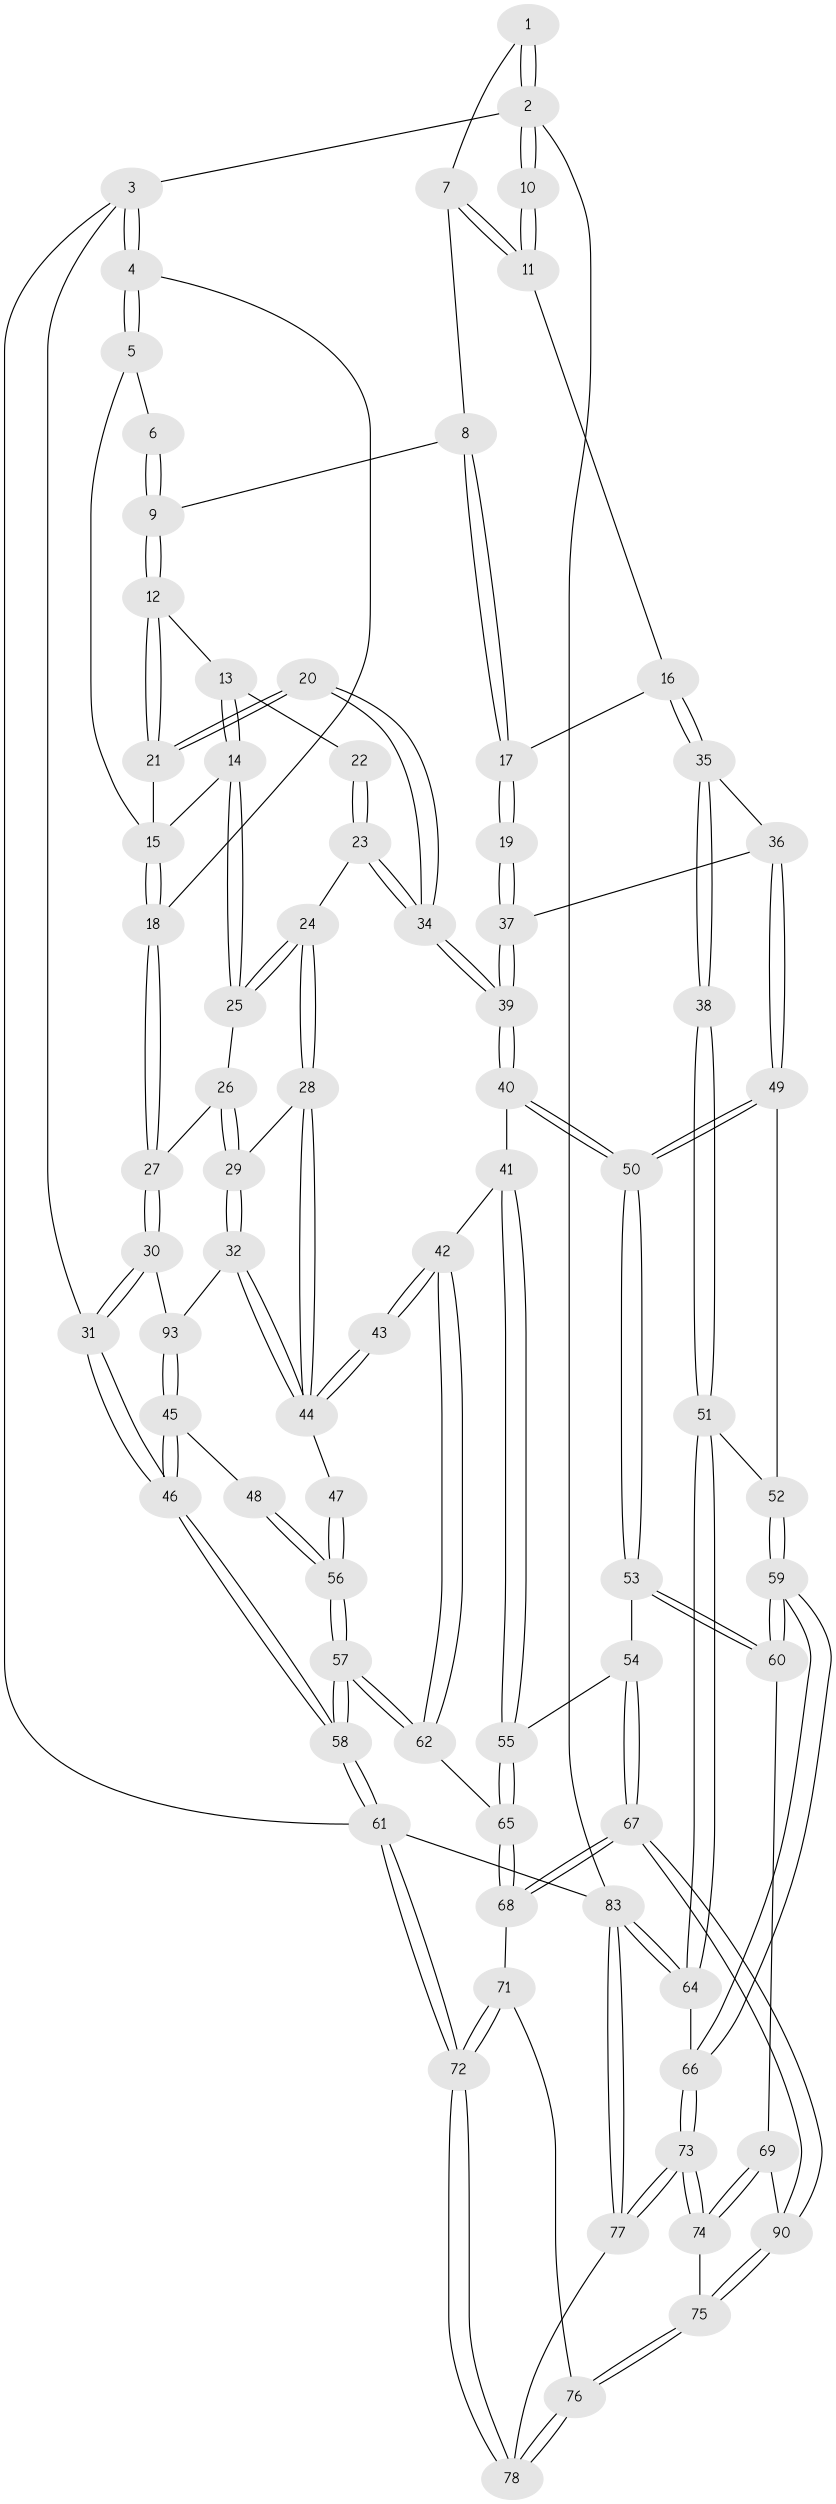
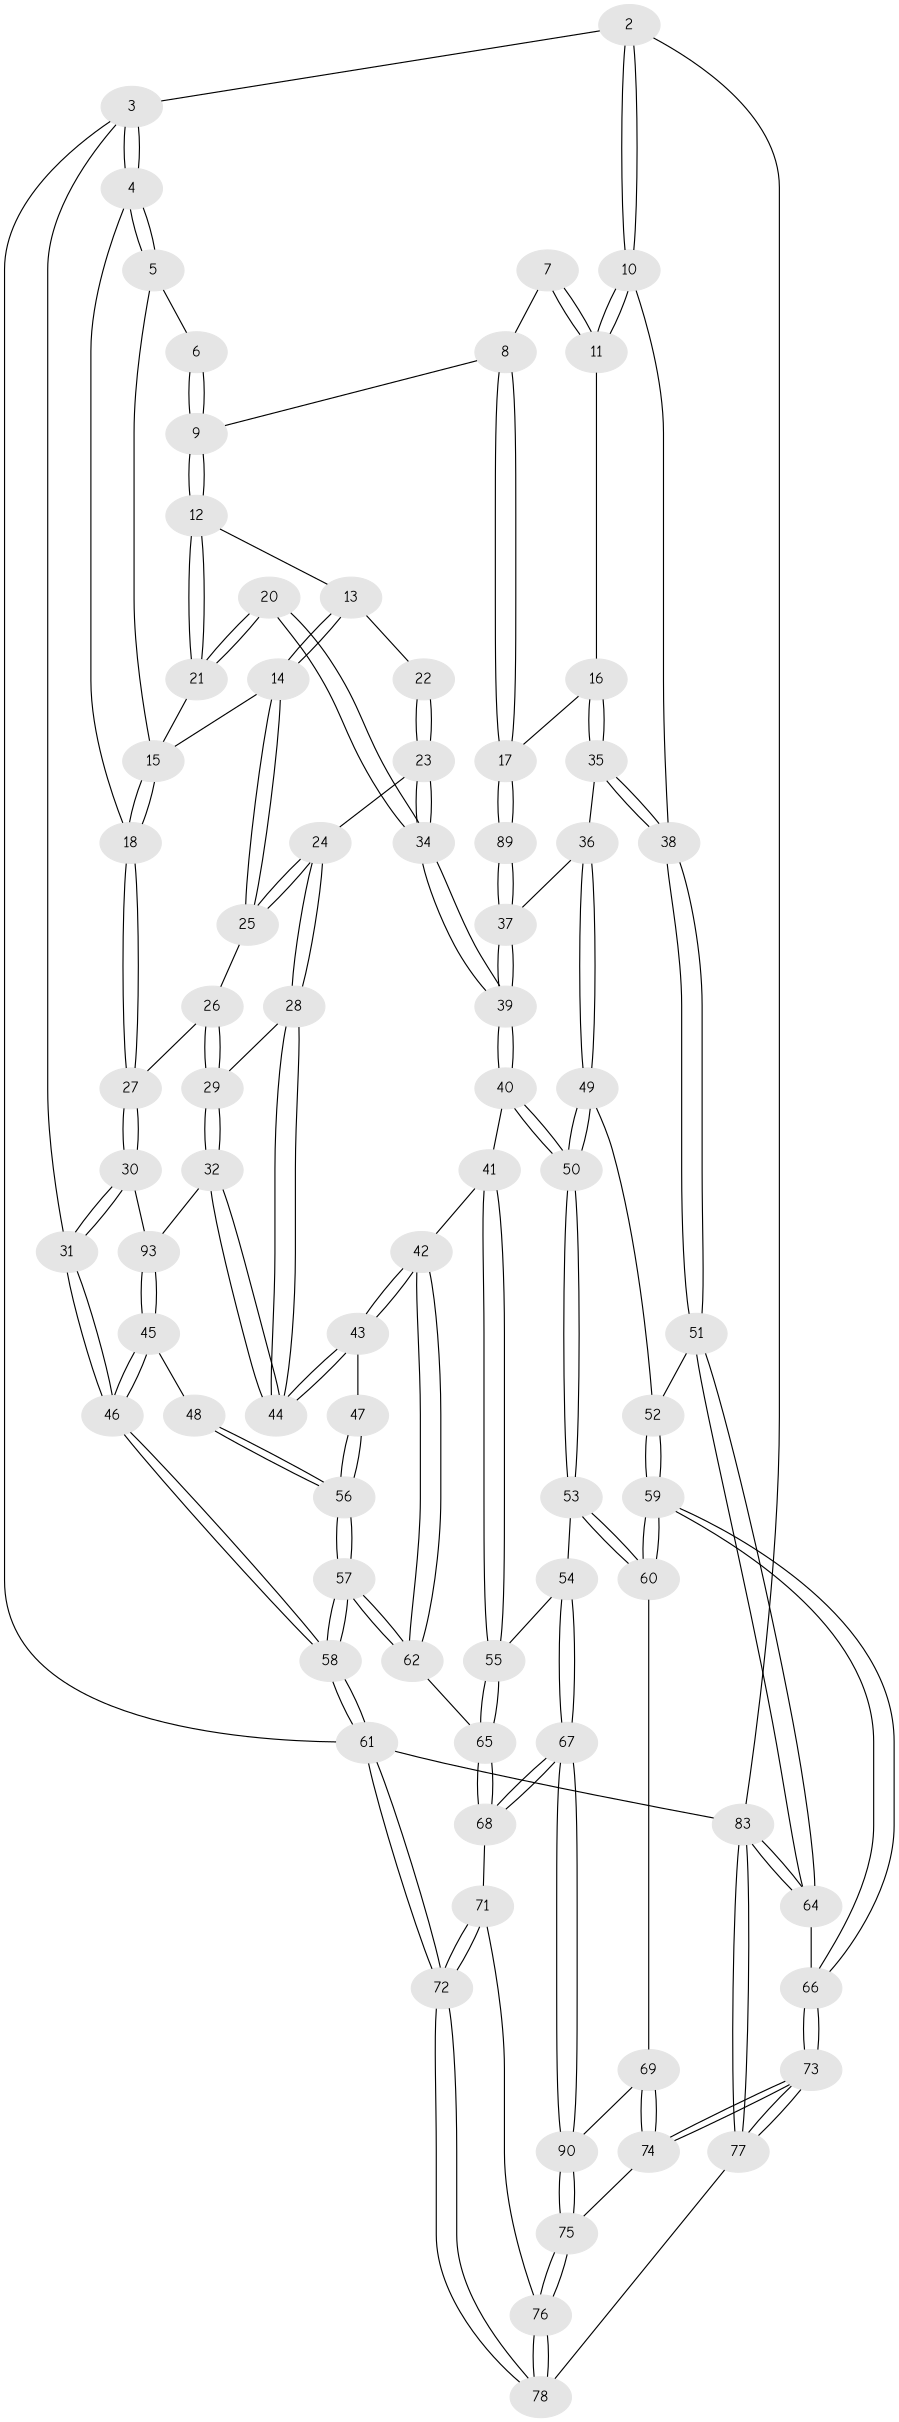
node "1": removed
edge "10" -- "38": added
node "19": label "19" -> "89"
edge "44" -- "47": now "43" -- "47"
